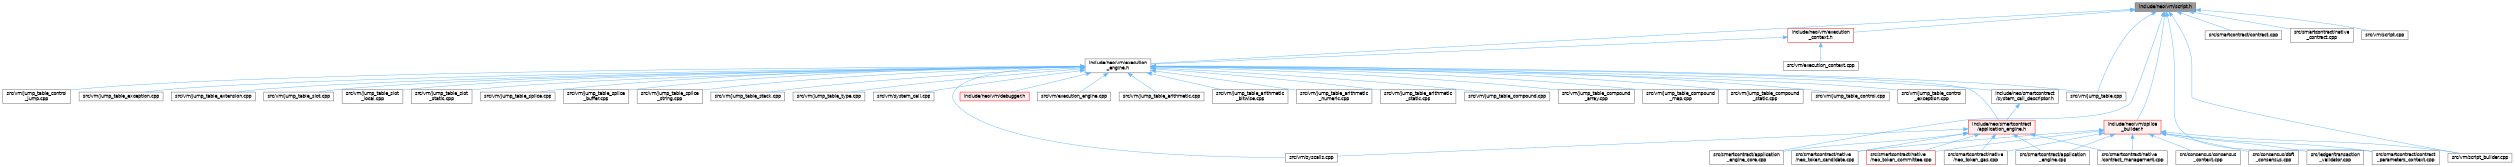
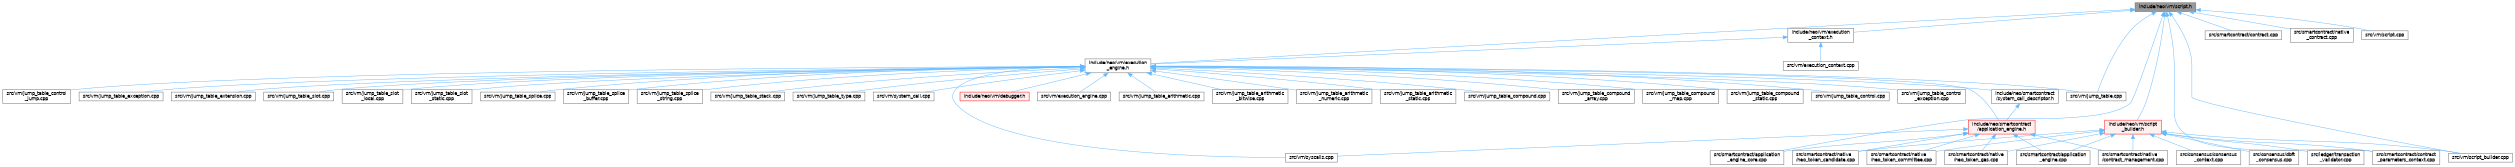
node "include/neo/vm/execution _context.h": color red -> grey40
node "include/neo/vm/splice _builder.h": label "include/neo/vm/splice _builder.h" -> "include/neo/vm/script _builder.h"
node "src/smartcontract/native /neo_token_committee.cpp": color red -> grey40
